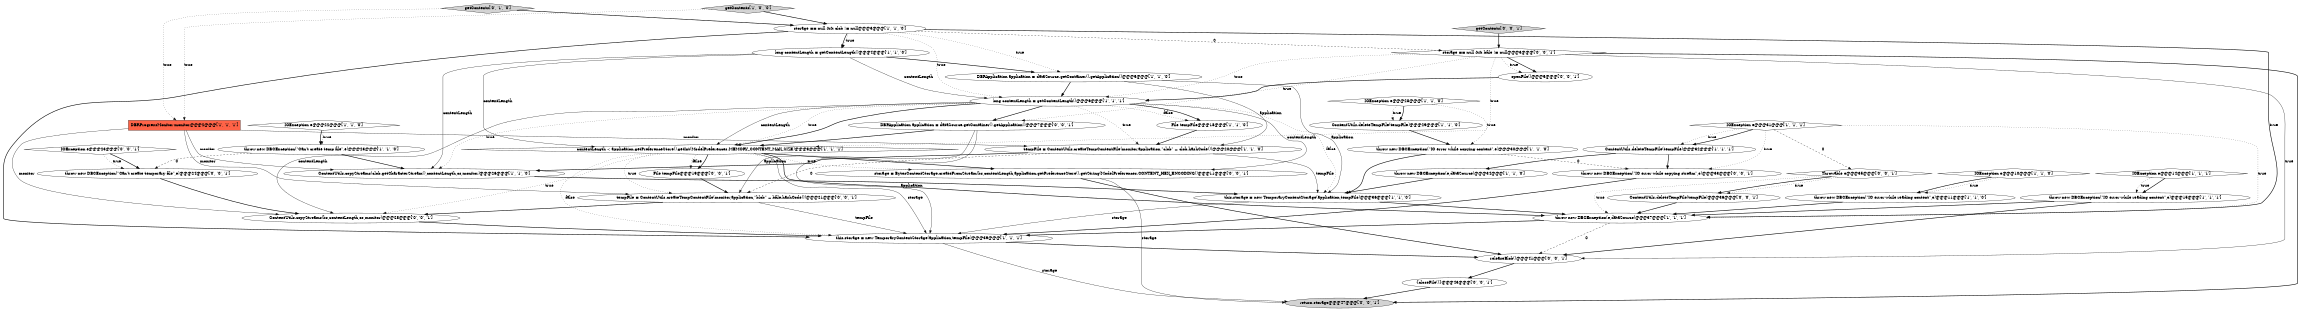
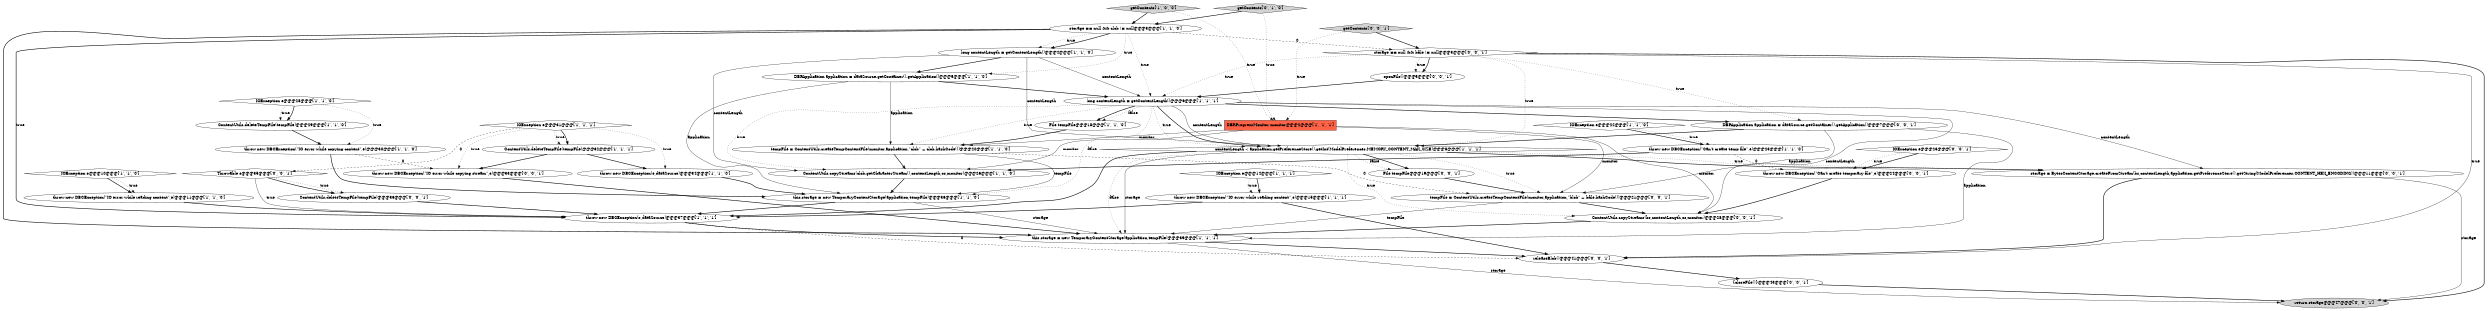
edge "getContents['0', '0', '1']" -> "DBRProgressMonitor monitor@@@2@@@['1', '1', '1']": added, label "true"
edge "Throwable e@@@35@@@['0', '0', '1']" -> "throw new DBCException(e,dataSource)@@@37@@@['1', '1', '1']": style dotted -> solid
edge "IOException e@@@31@@@['1', '1', '1']" -> "throw new DBCException(e,dataSource)@@@37@@@['1', '1', '1']": now "IOException e@@@31@@@['1', '1', '1']" -> "throw new DBCException(e,dataSource)@@@34@@@['1', '1', '0']"
